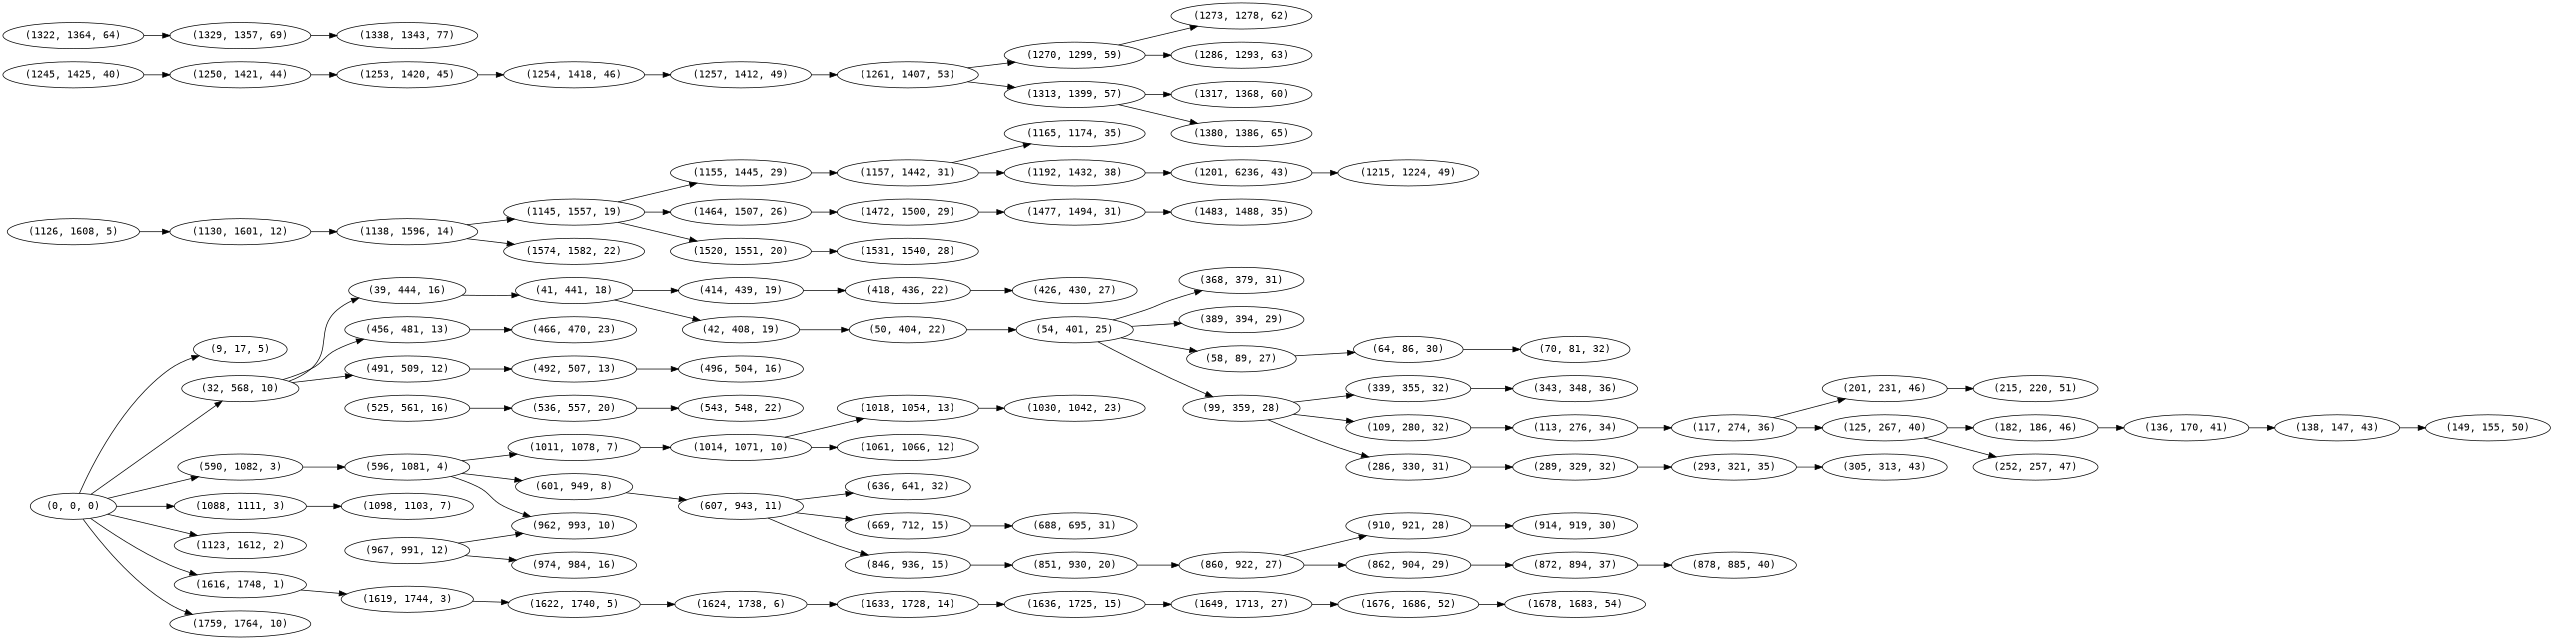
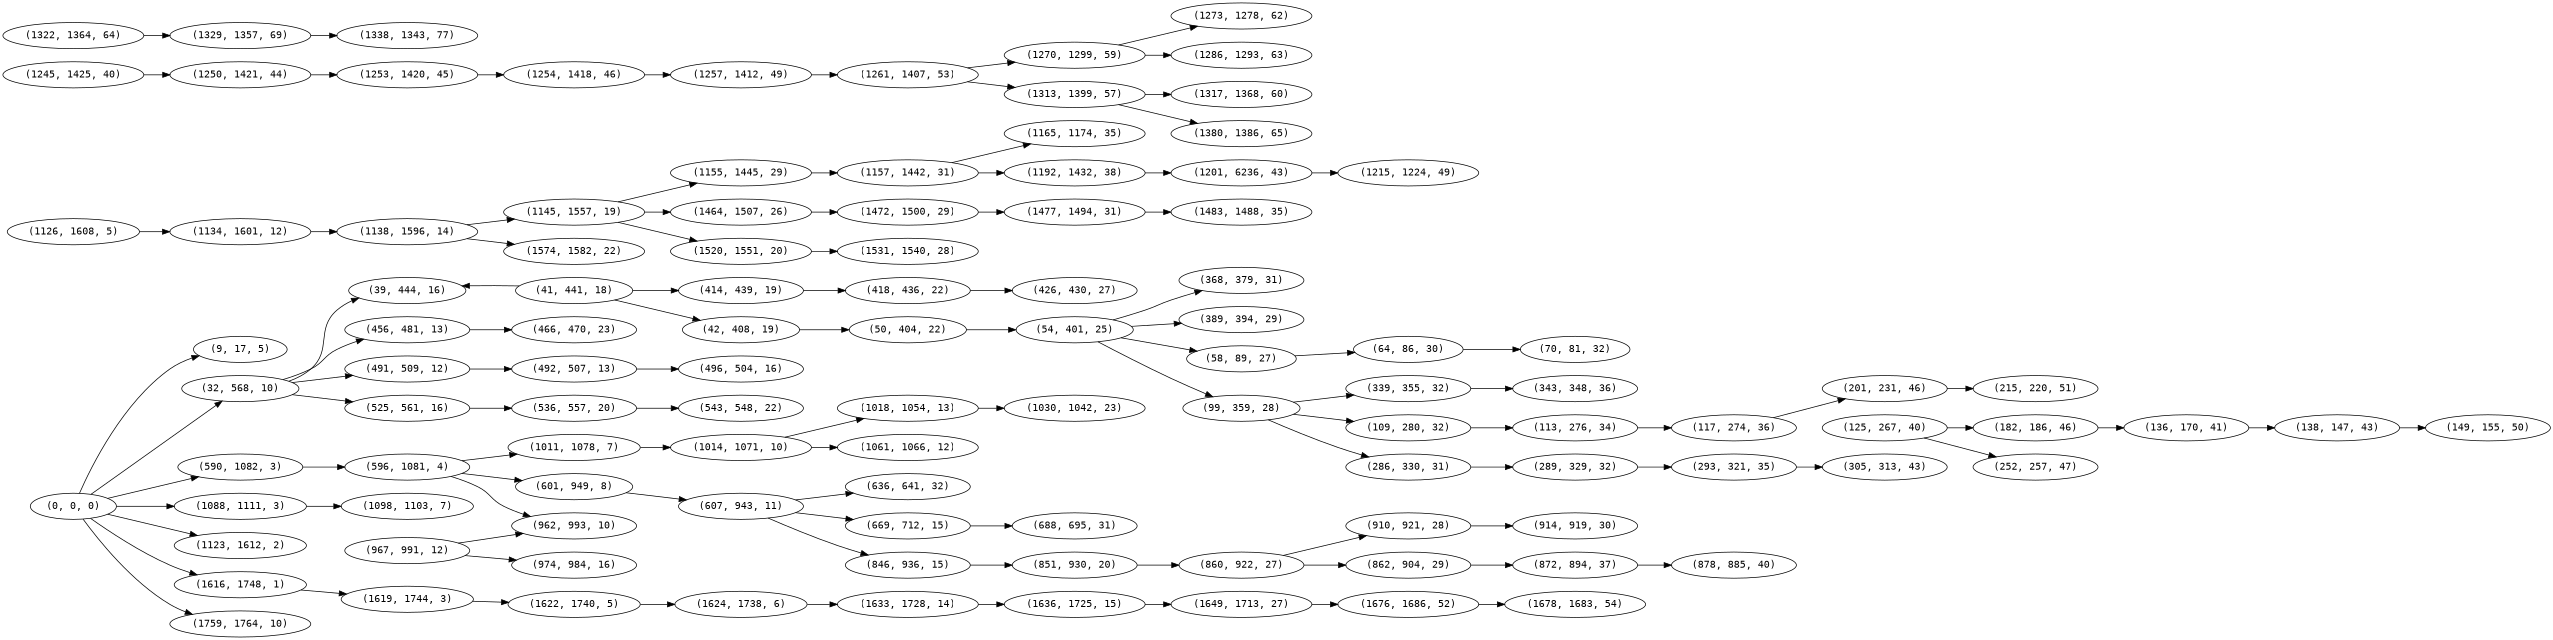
node "(1130, 1601, 12)": label "(1130, 1601, 12)" -> "(1134, 1601, 12)"
edge "(39, 444, 16)" -> "(41, 441, 18)": reversed
edge "(32, 568, 10)" -> "(525, 561, 16)": added
edge "(117, 274, 36)" -> "(125, 267, 40)": removed
